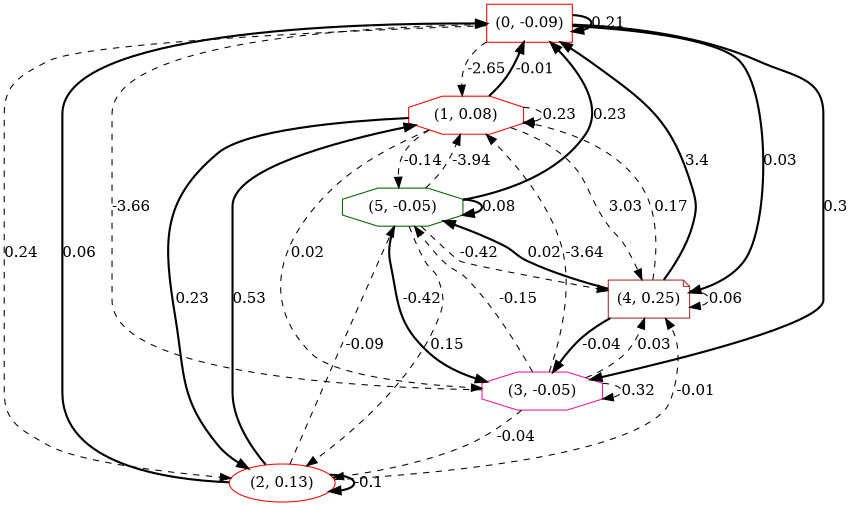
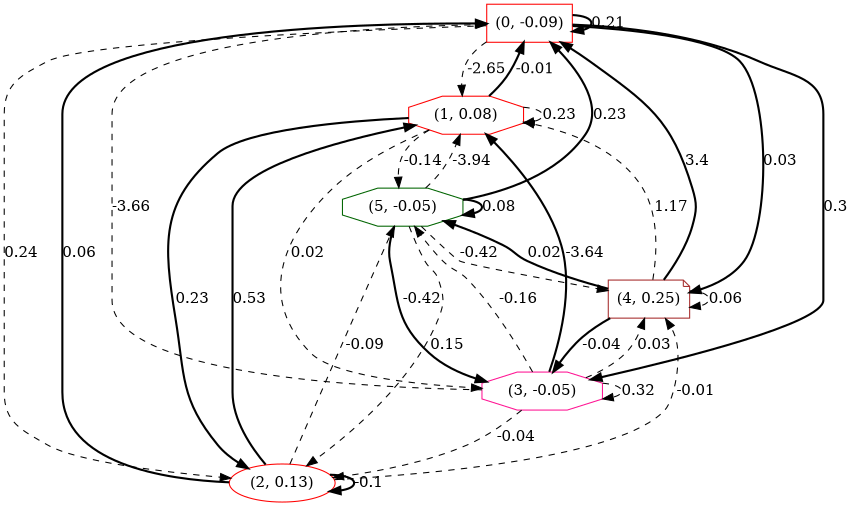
edge "(1, 0.08)" -> "(4, 0.25)": removed, label "3.03"
edge "(4, 0.25)" -> "(1, 0.08)": label "0.17" -> "1.17"
edge "(3, -0.05)" -> "(1, 0.08)": style dashed -> bold
edge "(3, -0.05)" -> "(5, -0.05)": label "-0.15" -> "-0.16"
